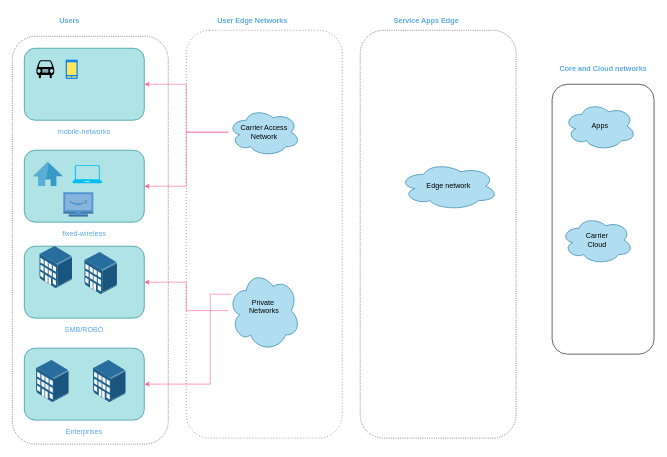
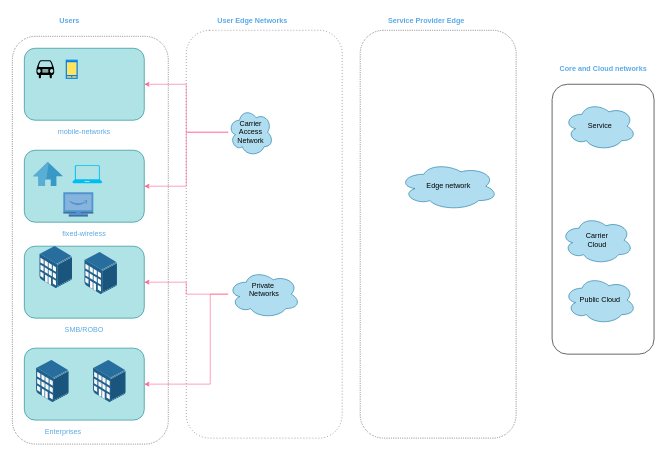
node "Service Apps Edge": label "Service Apps Edge" -> "Service Provider Edge"
node "Apps": label "Apps" -> "Service"
node "Carrier Access Network": size 72x48 -> 45x48
node "Public Cloud": added
node "Private Networks": size 72x81 -> 72x48
node "Enterprises": moved (84, 432) -> (63, 432)
